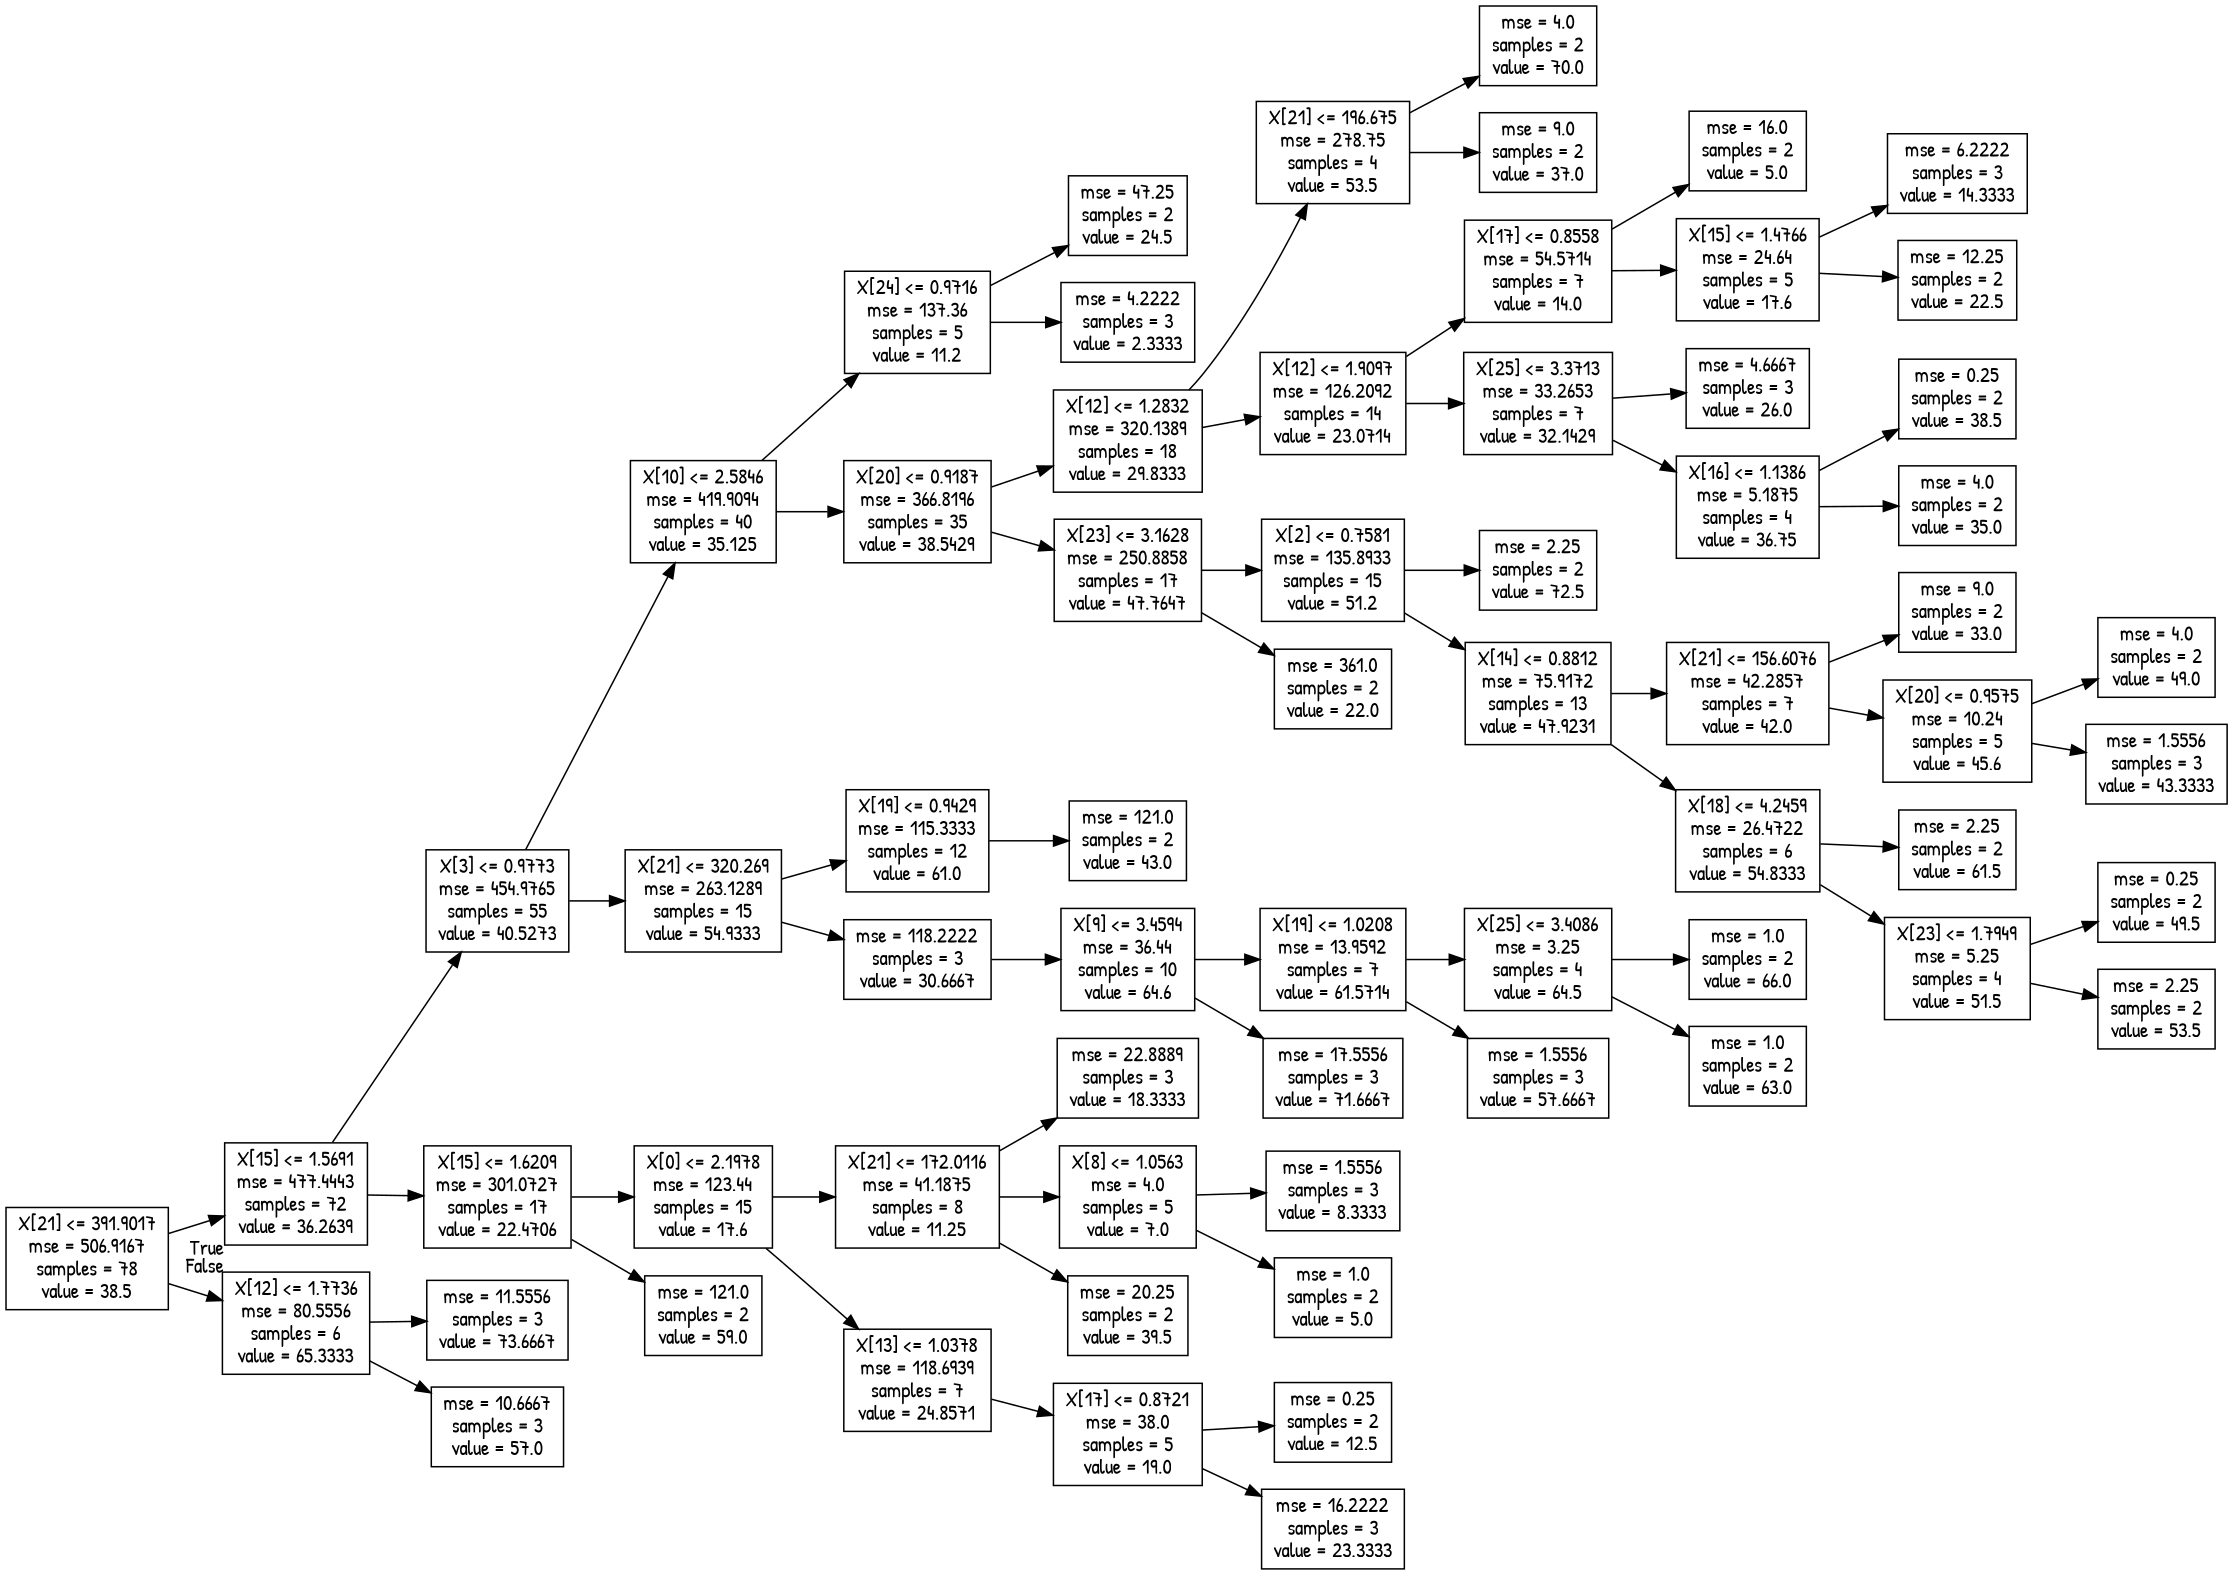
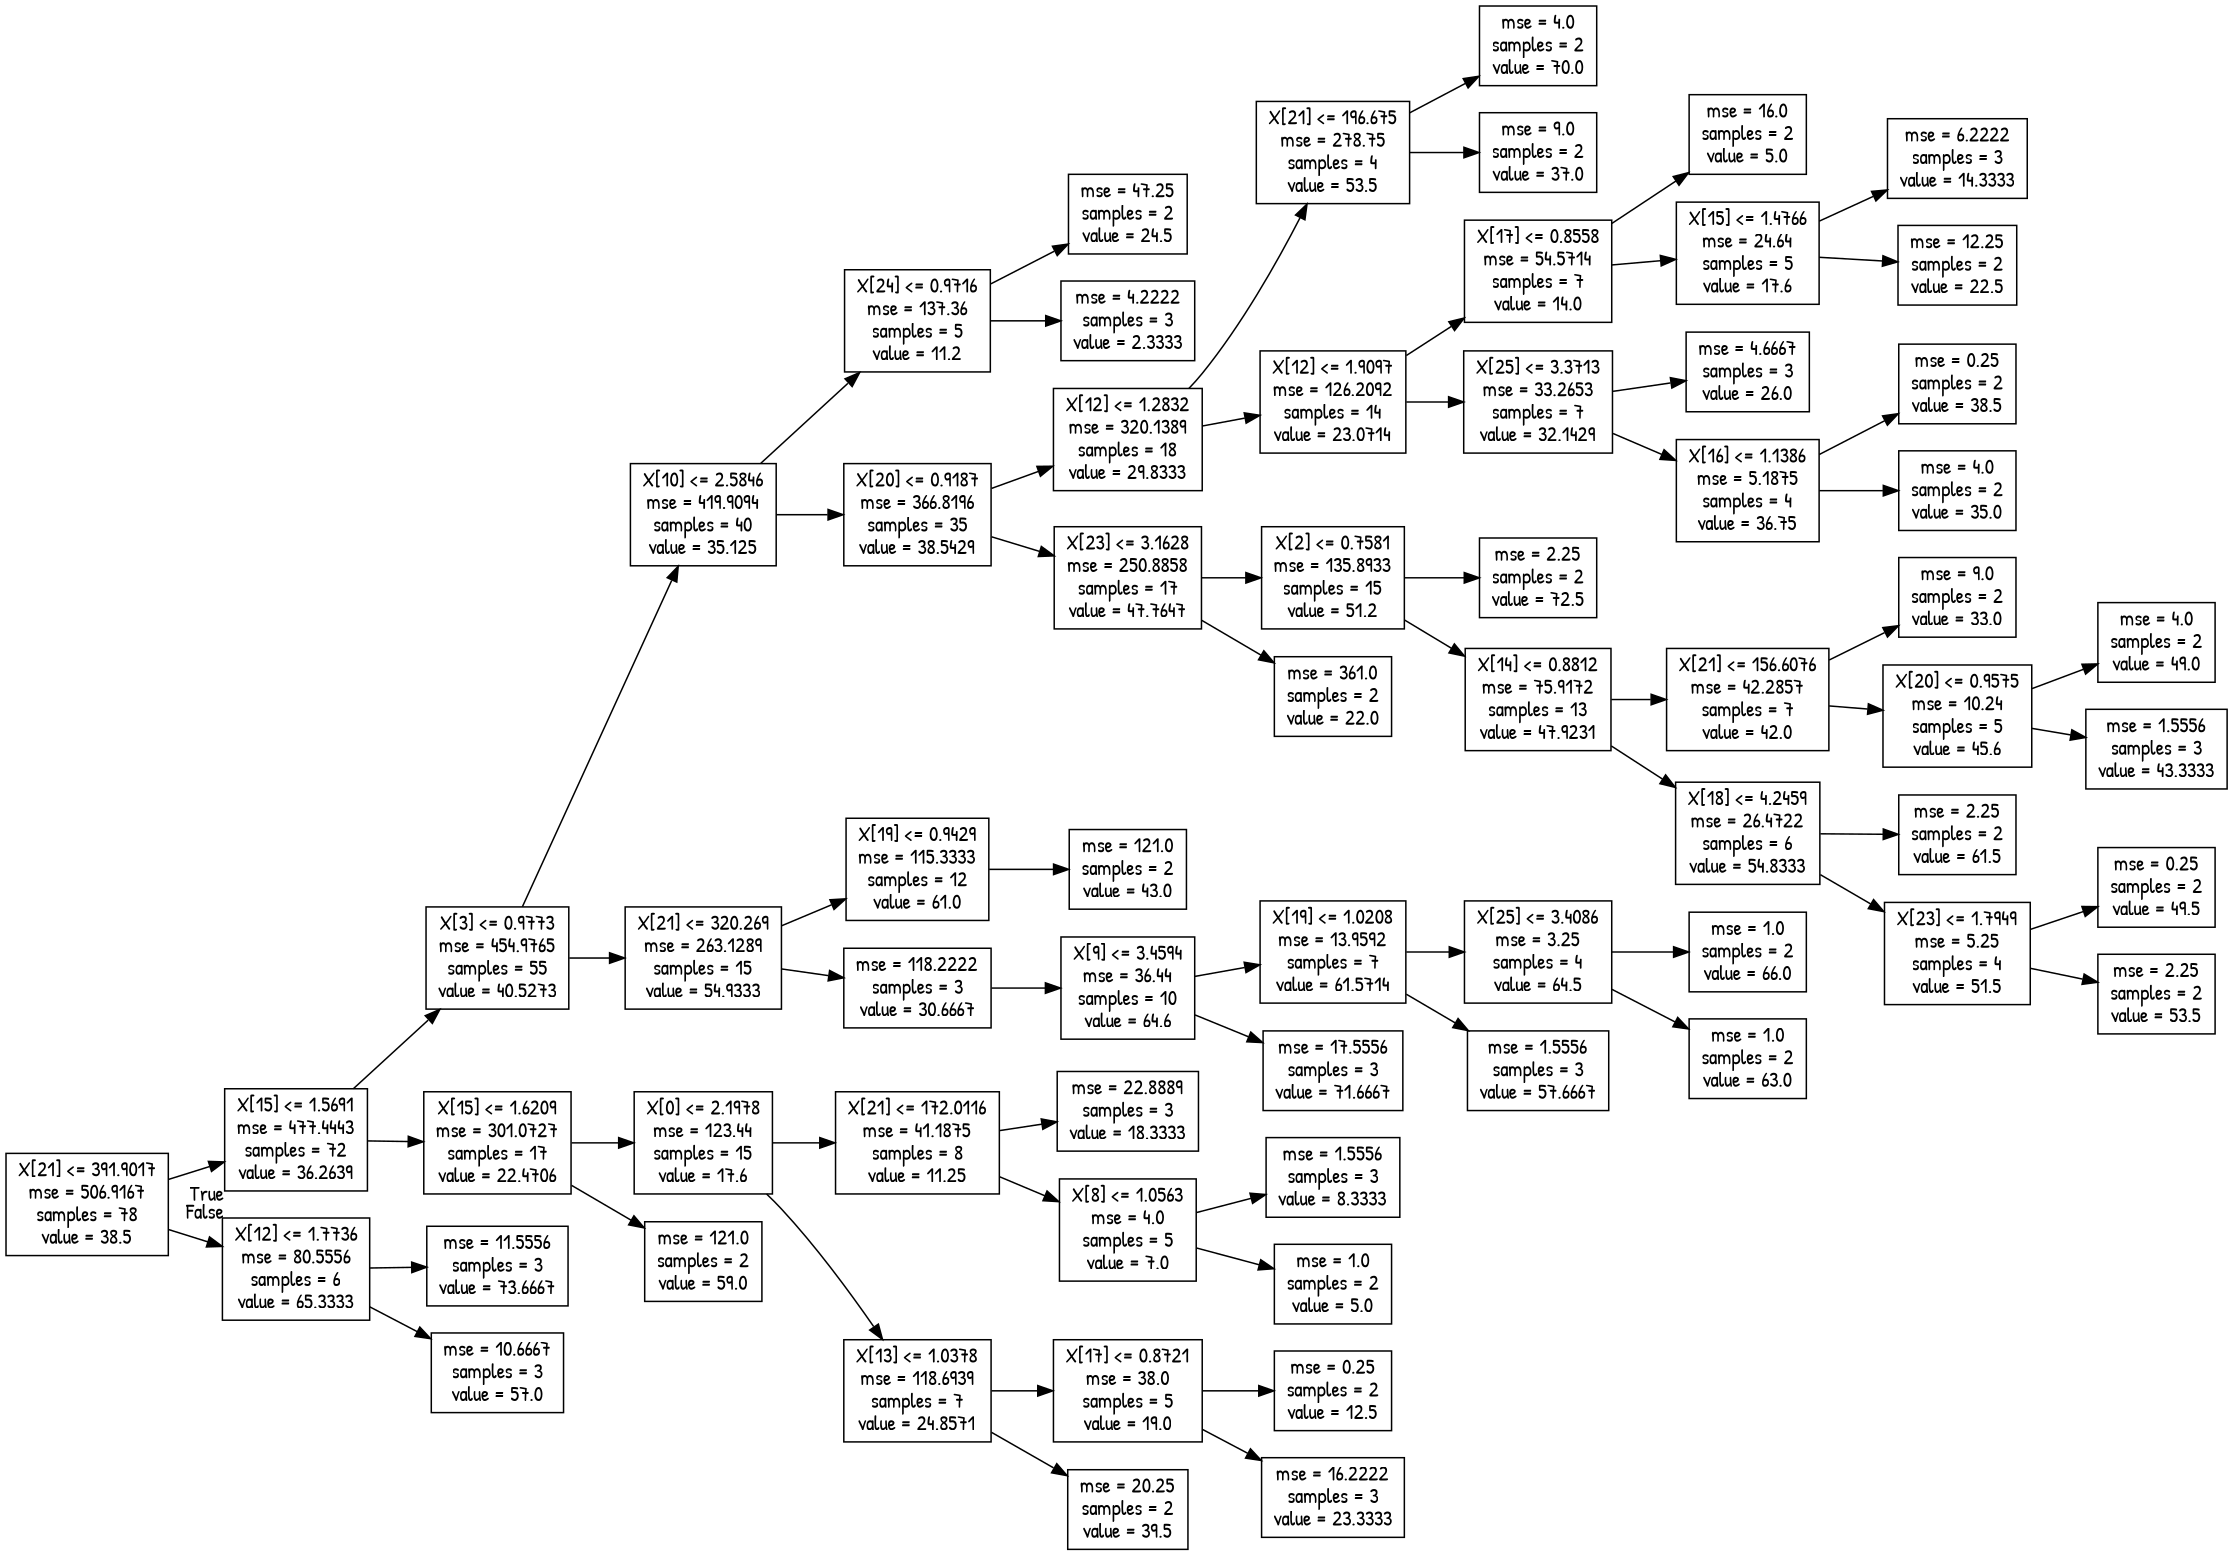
edge "X[21] <= 172.0116 mse = 41.1875 samples = 8 value = 11.25" -> "mse = 20.25 samples = 2 value = 39.5": now "X[13] <= 1.0378 mse = 118.6939 samples = 7 value = 24.8571" -> "mse = 20.25 samples = 2 value = 39.5"
